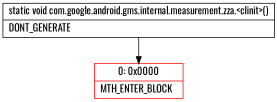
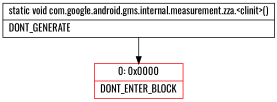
node "0: 0x0000": text "MTH_ENTER_BLOCK" -> "DONT_ENTER_BLOCK"
